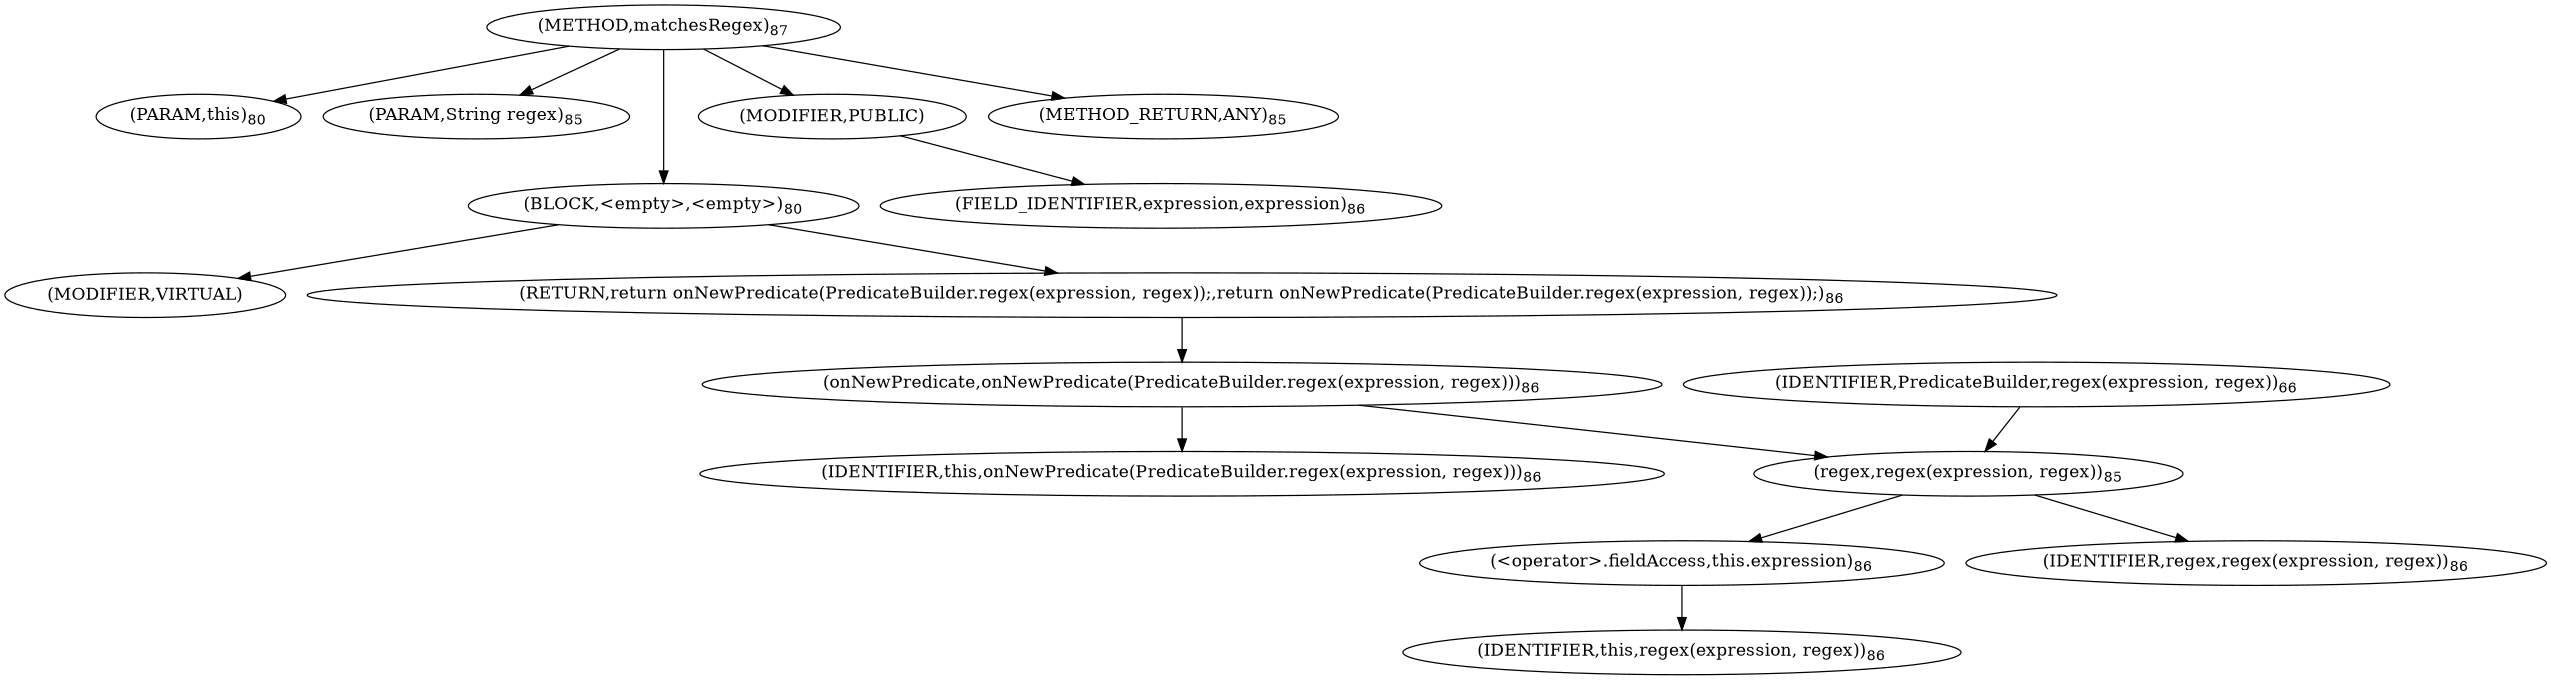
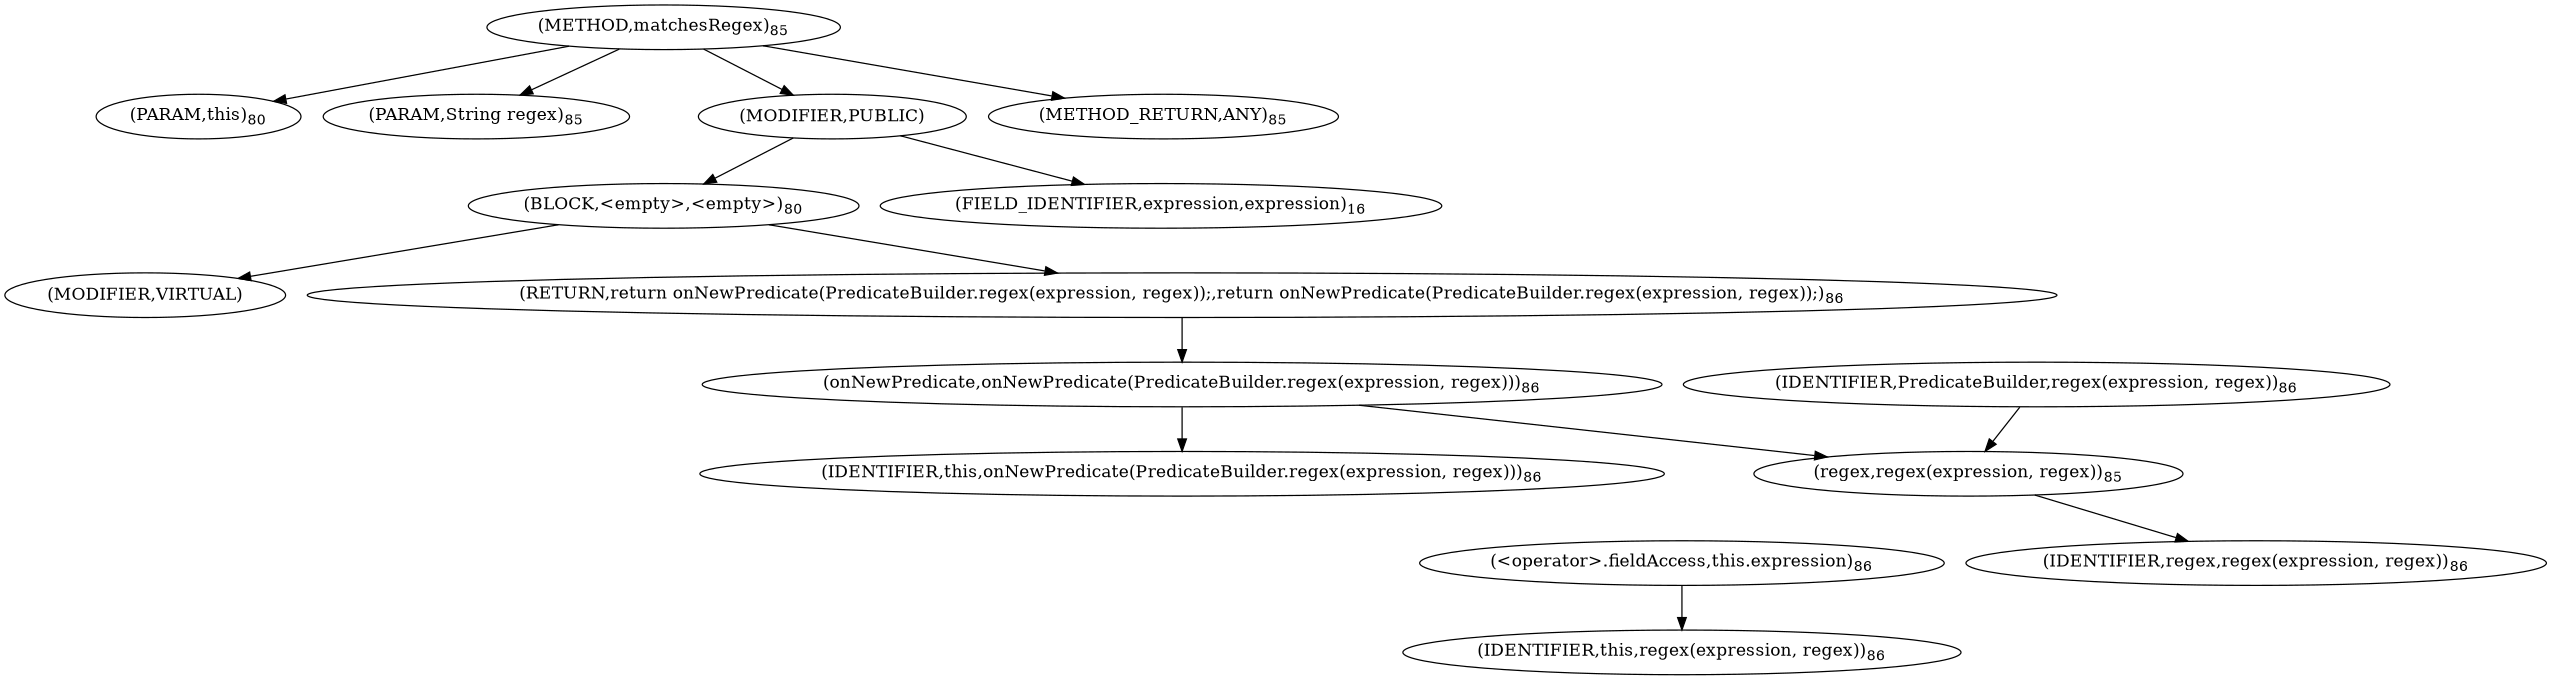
node "(METHOD,matchesRegex)": text "87" -> "85"
edge "(METHOD,matchesRegex)" -> "(BLOCK,<empty>,<empty>)": now "(MODIFIER,PUBLIC)" -> "(BLOCK,<empty>,<empty>)"
node "(FIELD_IDENTIFIER,expression,expression)": text "86" -> "16"
node "(IDENTIFIER,PredicateBuilder,regex(expression, regex))": text "66" -> "86"
edge "(regex,regex(expression, regex))" -> "(<operator>.fieldAccess,this.expression)": removed
